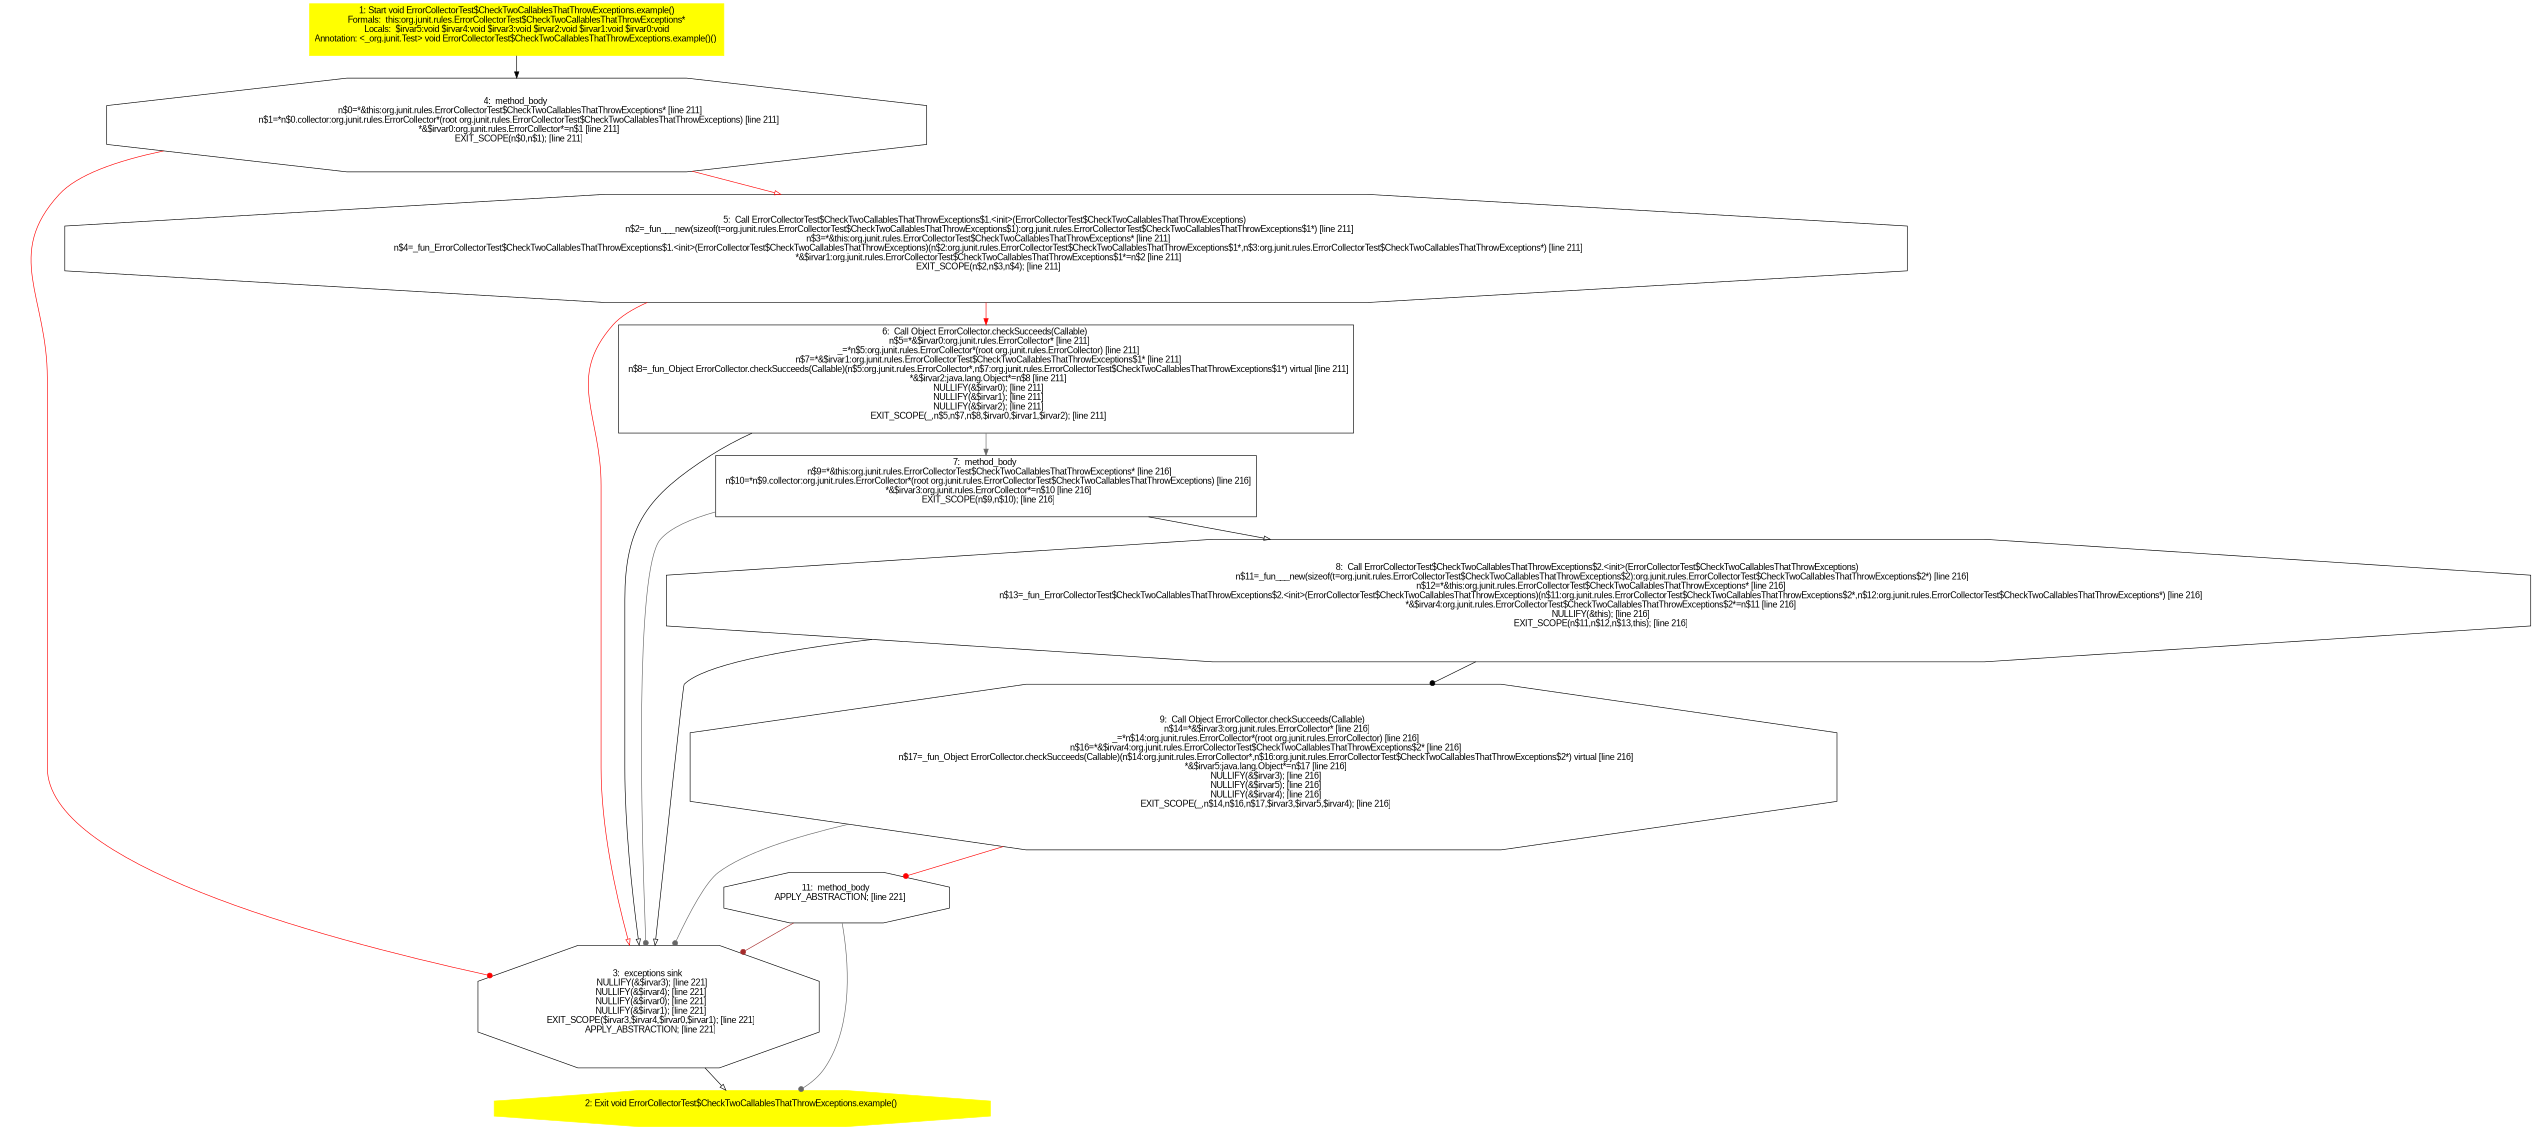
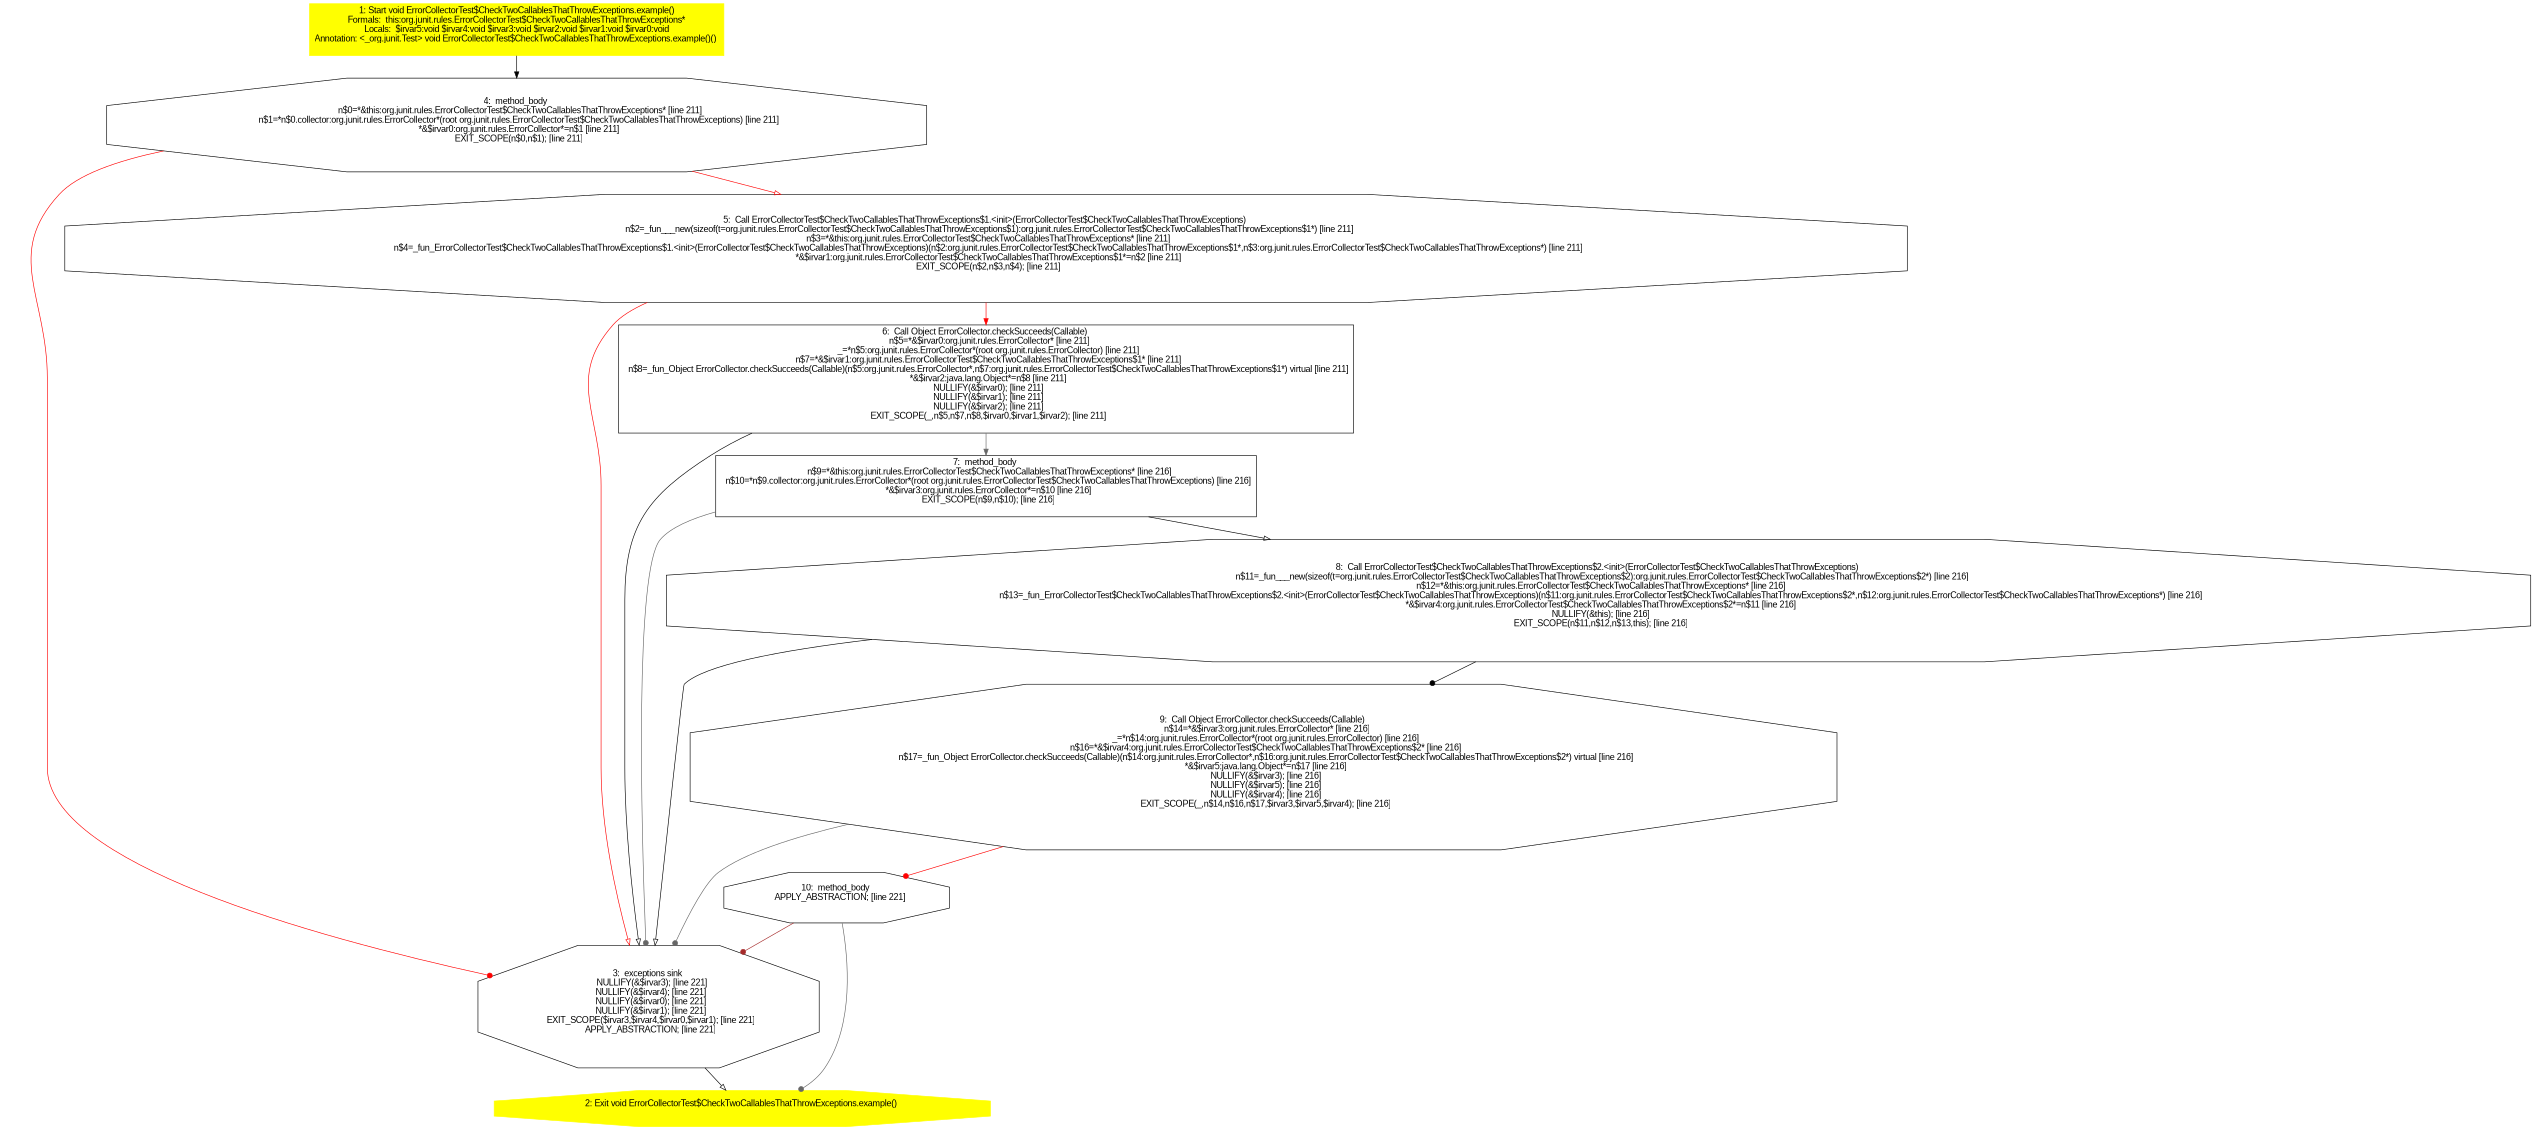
node "11:  method_body APPLY_ABSTRACTION; [line 221]": label "11:  method_body APPLY_ABSTRACTION; [line 221]" -> "10:  method_body APPLY_ABSTRACTION; [line 221]"
